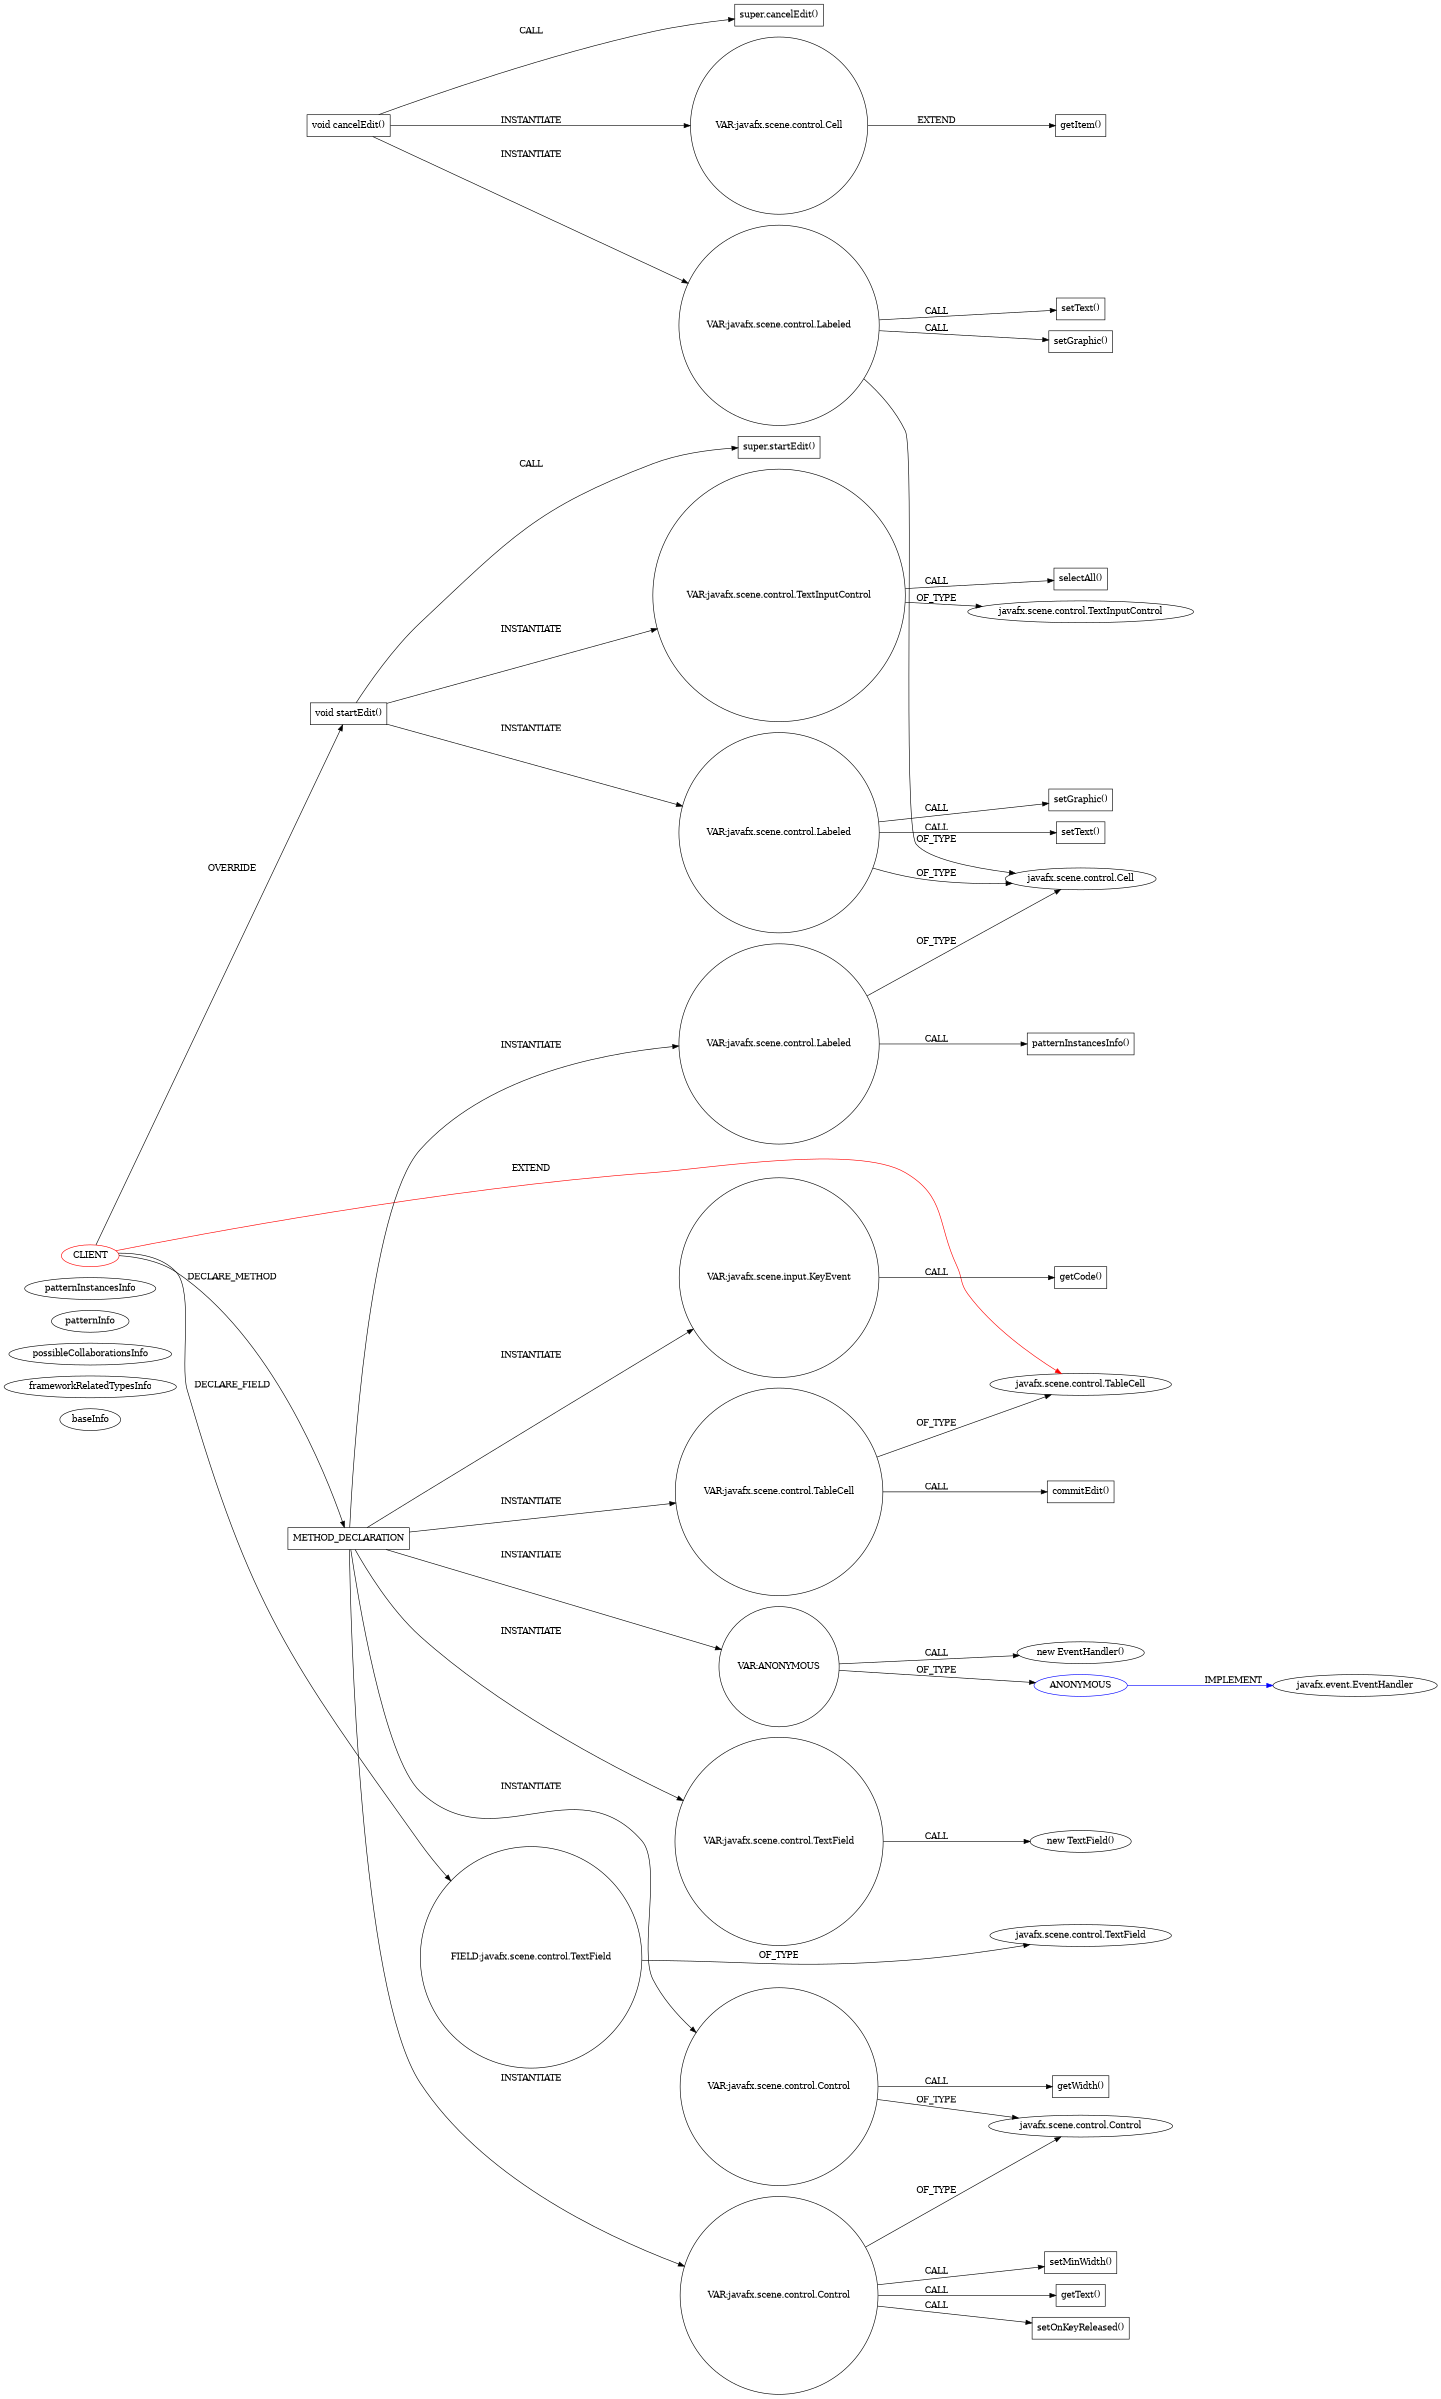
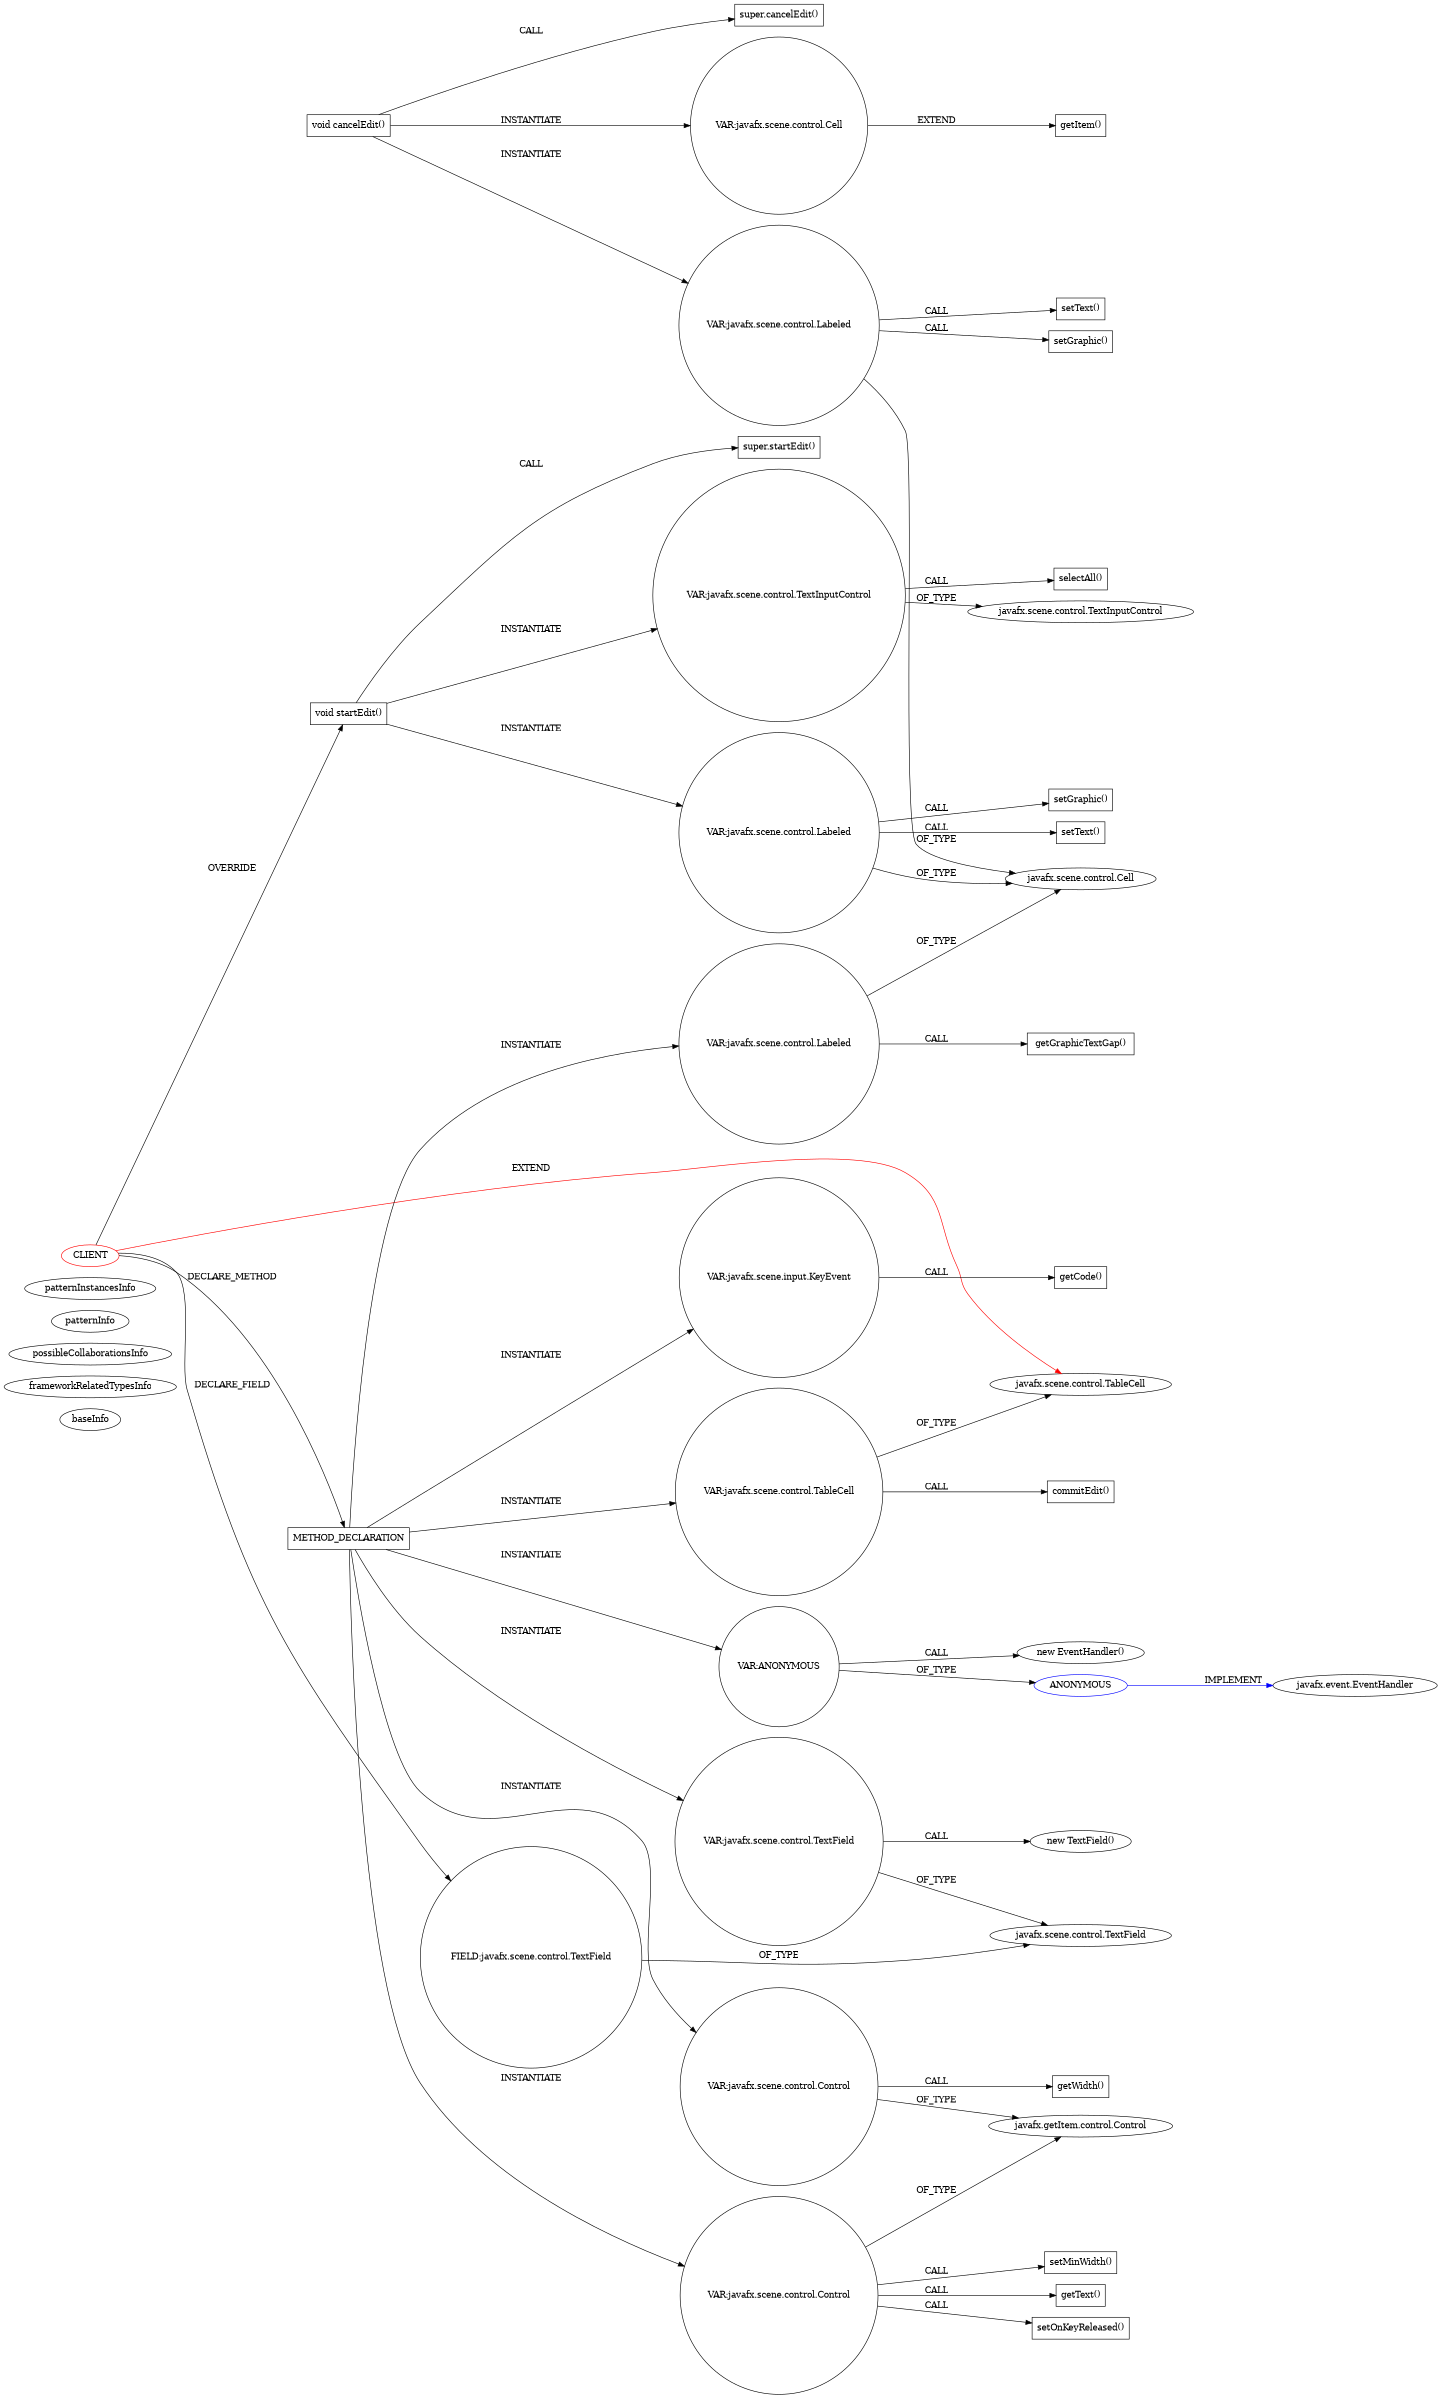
node "patternInstancesInfo()": label "patternInstancesInfo()" -> "getGraphicTextGap()"
edge "VAR:javafx.scene.control.TextField" -> "javafx.scene.control.TextField": added, label "OF_TYPE"
node "javafx.scene.control.Control": label "javafx.scene.control.Control" -> "javafx.getItem.control.Control"
